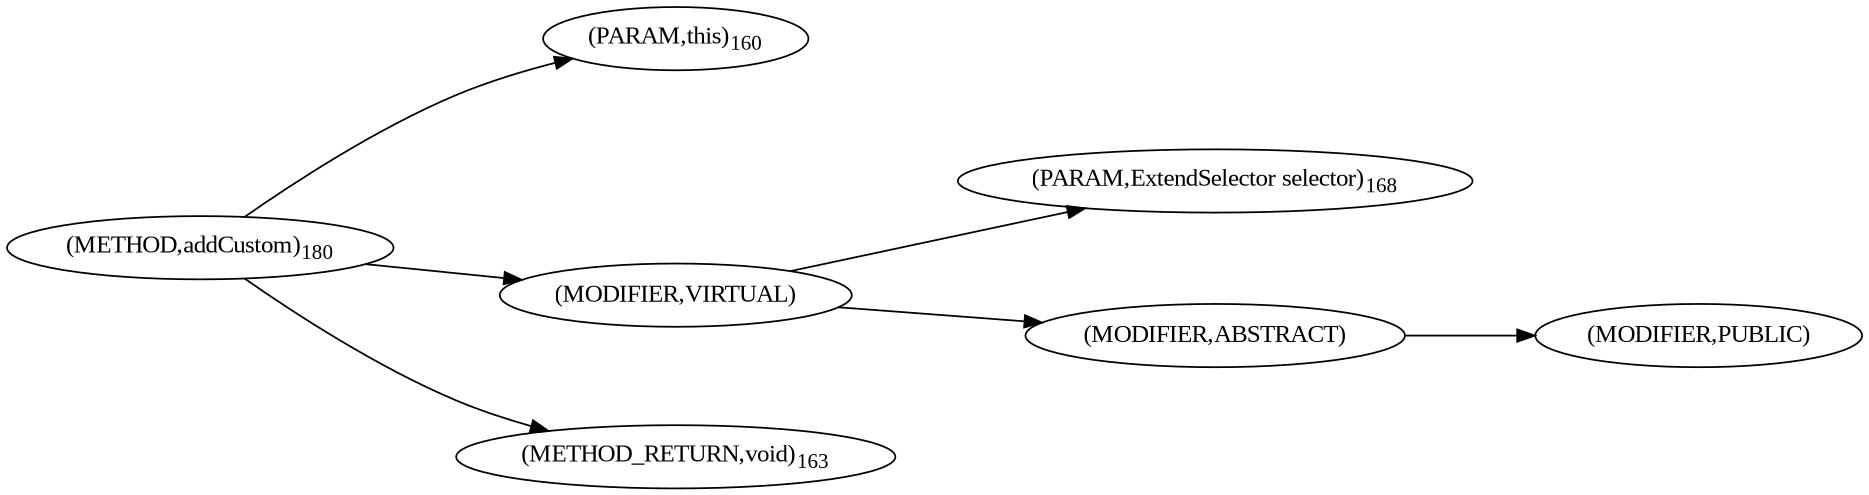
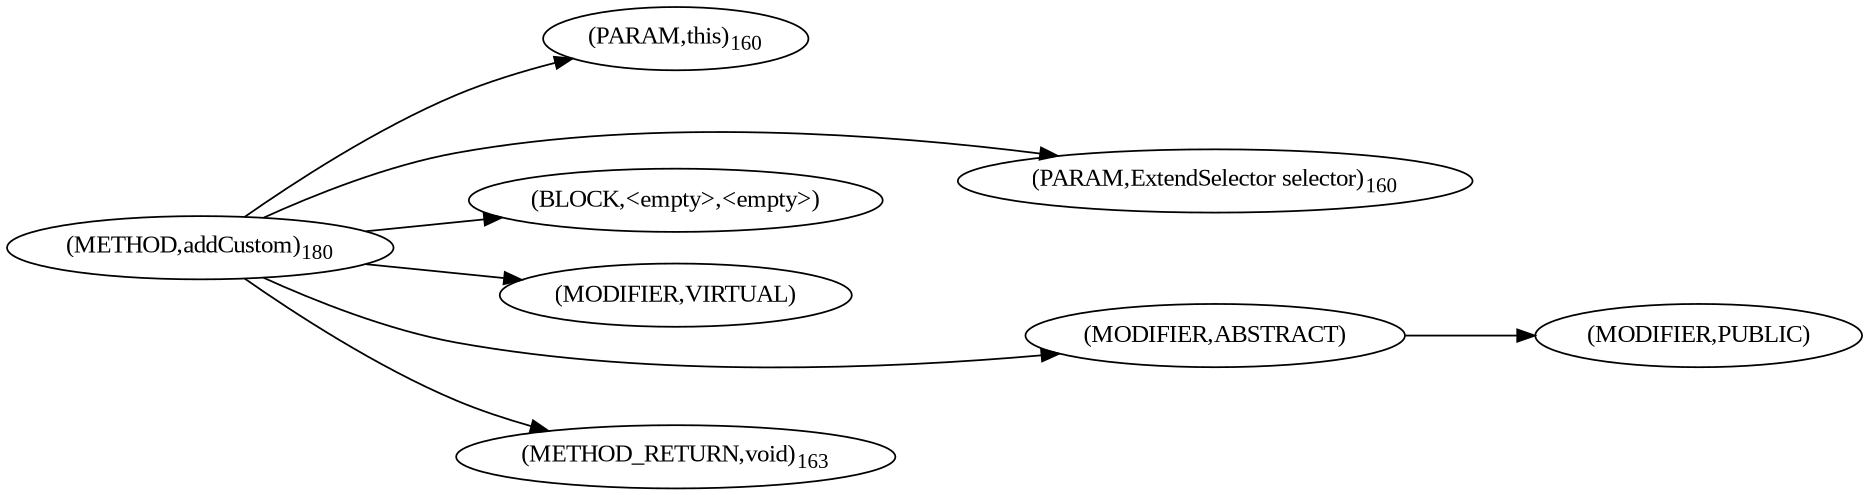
node "(PARAM,ExtendSelector selector)": text "168" -> "160"
node "(BLOCK,<empty>,<empty>)": added
edge "(MODIFIER,VIRTUAL)" -> "(PARAM,ExtendSelector selector)": now "(METHOD,addCustom)" -> "(PARAM,ExtendSelector selector)"
edge "(MODIFIER,VIRTUAL)" -> "(MODIFIER,ABSTRACT)": now "(METHOD,addCustom)" -> "(MODIFIER,ABSTRACT)"
